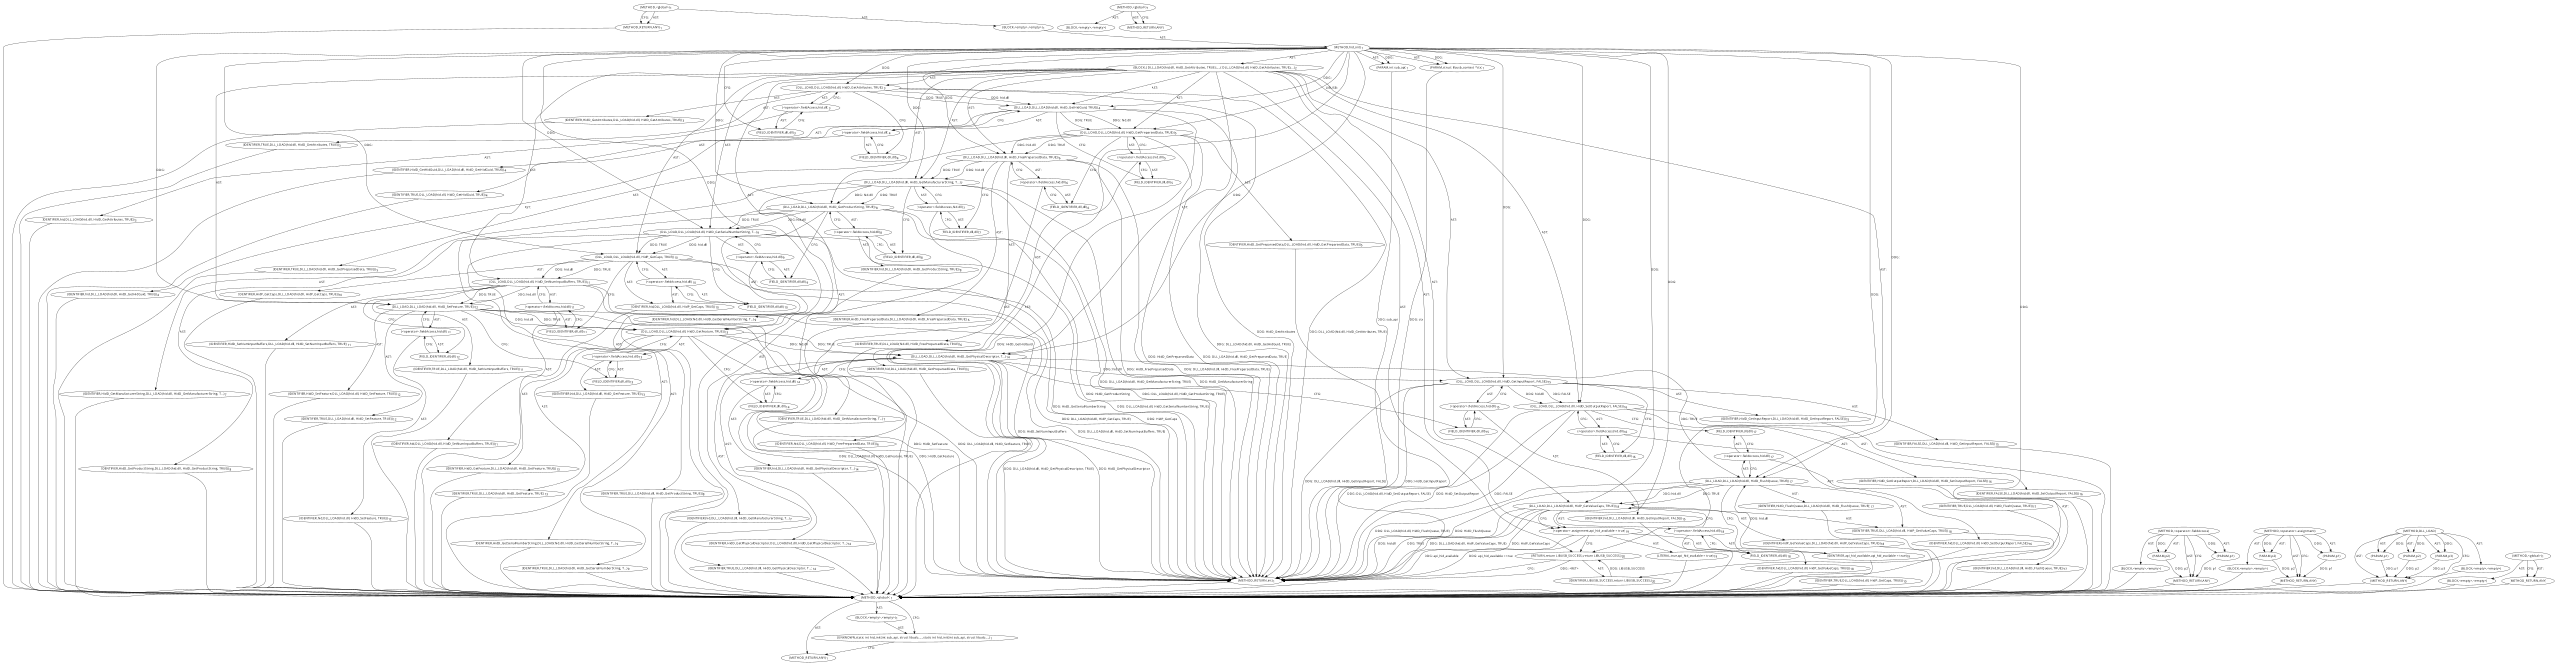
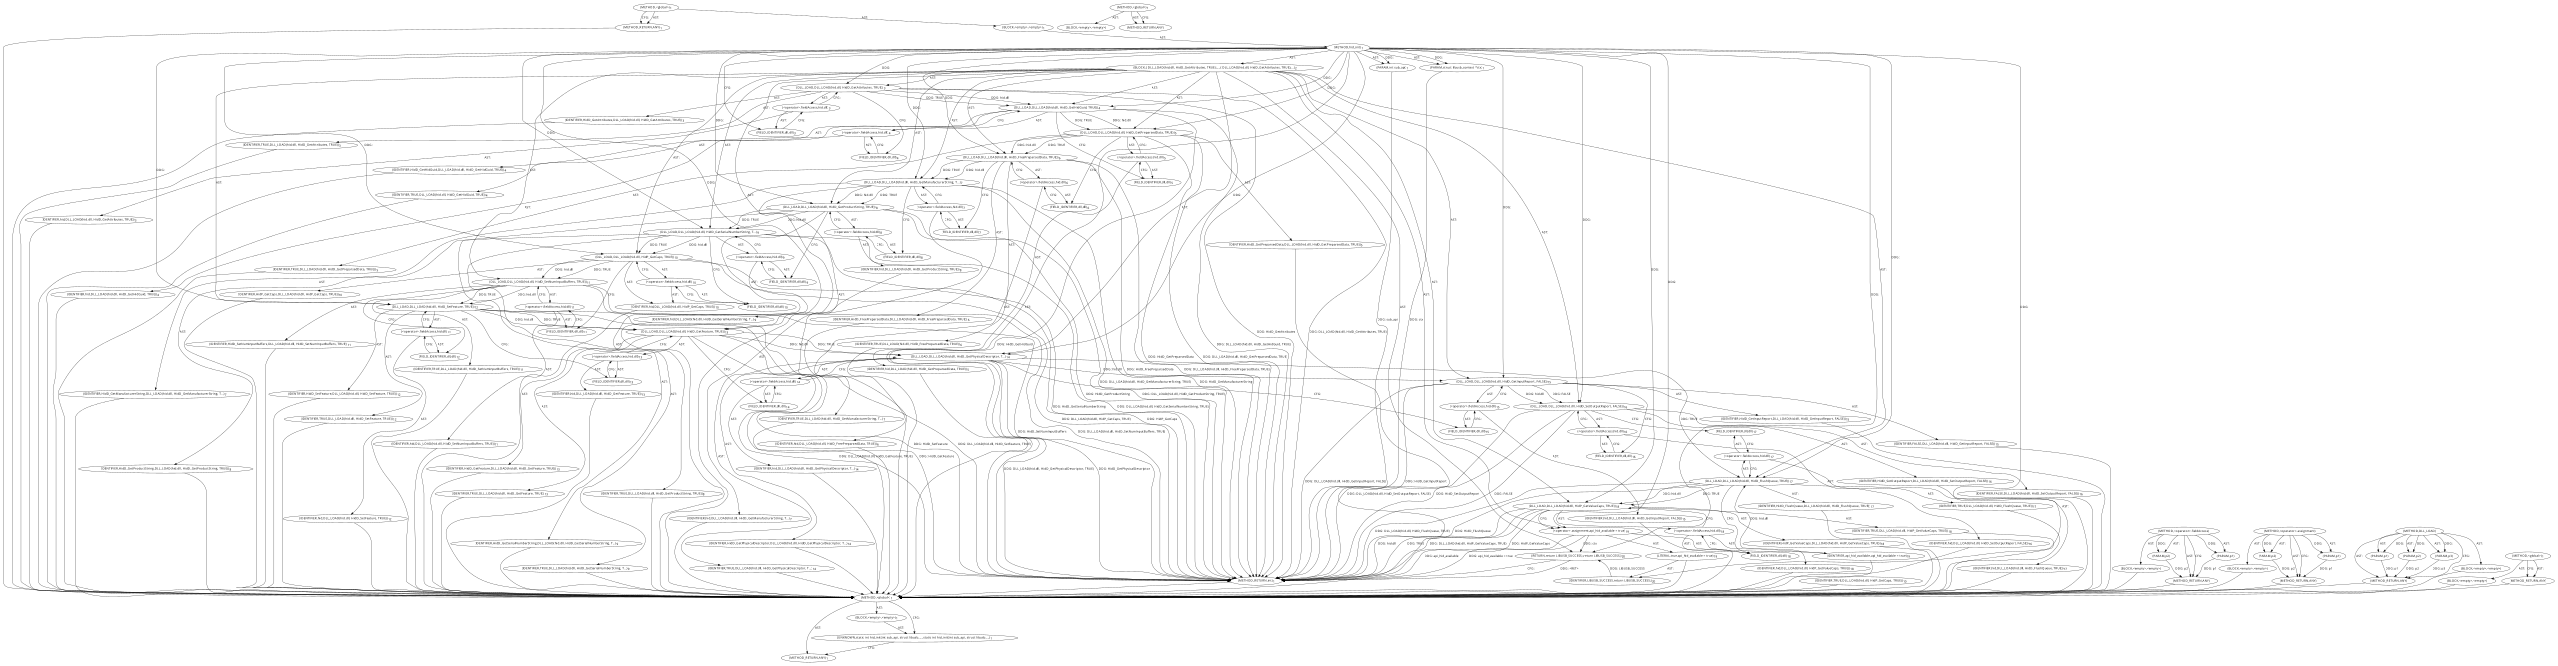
edge "(METHOD,hid_init)" -> "(DLL_LOAD,DLL_LOAD(hid.dll, HidD_GetPreparsedData, TRUE))": label "LIBUSB: " -> "DDG: "
edge "(DLL_LOAD,DLL_LOAD(hid.dll, HidD_FlushQueue, TRUE))" -> "(IDENTIFIER,TRUE,DLL_LOAD(hid.dll, HidP_GetValueCaps, TRUE))": now "(DLL_LOAD,DLL_LOAD(hid.dll, HidD_FlushQueue, TRUE))" -> "(IDENTIFIER,TRUE,DLL_LOAD(hid.dll, HidD_FlushQueue, TRUE))"
edge "(<operator>.assignment,api_hid_available = true)" -> "(RETURN,return LIBUSB_SUCCESS;,return LIBUSB_SUCCESS;)": label "CFG: " -> "DDG: ctx"
edge "(RETURN,return LIBUSB_SUCCESS;,return LIBUSB_SUCCESS;)" -> "(IDENTIFIER,LIBUSB_SUCCESS,return LIBUSB_SUCCESS;)": now "(LITERAL,true,api_hid_available = true)" -> "(IDENTIFIER,LIBUSB_SUCCESS,return LIBUSB_SUCCESS;)"
